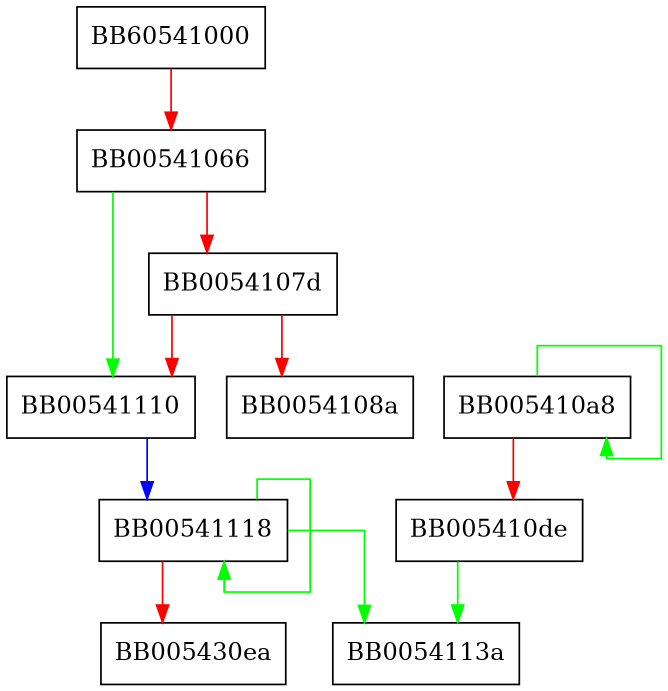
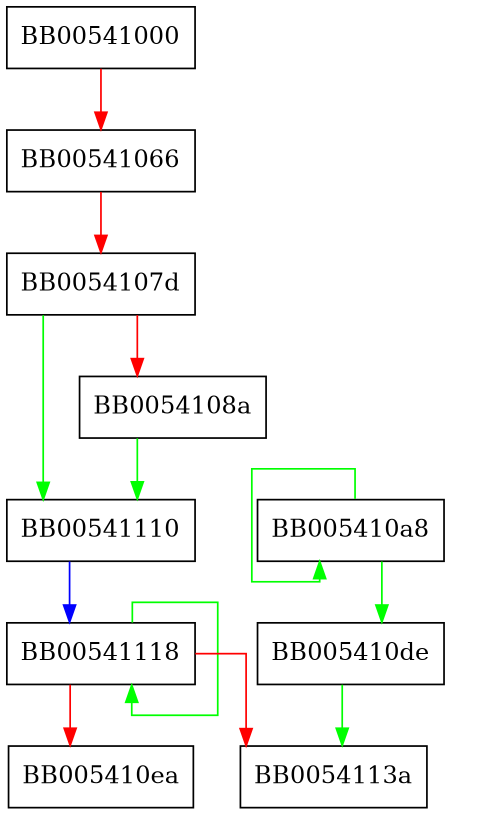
node "BB60541000": label "BB60541000" -> "BB00541000"
edge "BB00541066" -> "BB00541110": now "BB0054108a" -> "BB00541110"
edge "BB0054107d" -> "BB00541110": color red -> green
edge "BB005410a8" -> "BB005410de": color red -> green
edge "BB00541118" -> "BB0054113a": color green -> red
node "BB005430ea": label "BB005430ea" -> "BB005410ea"
